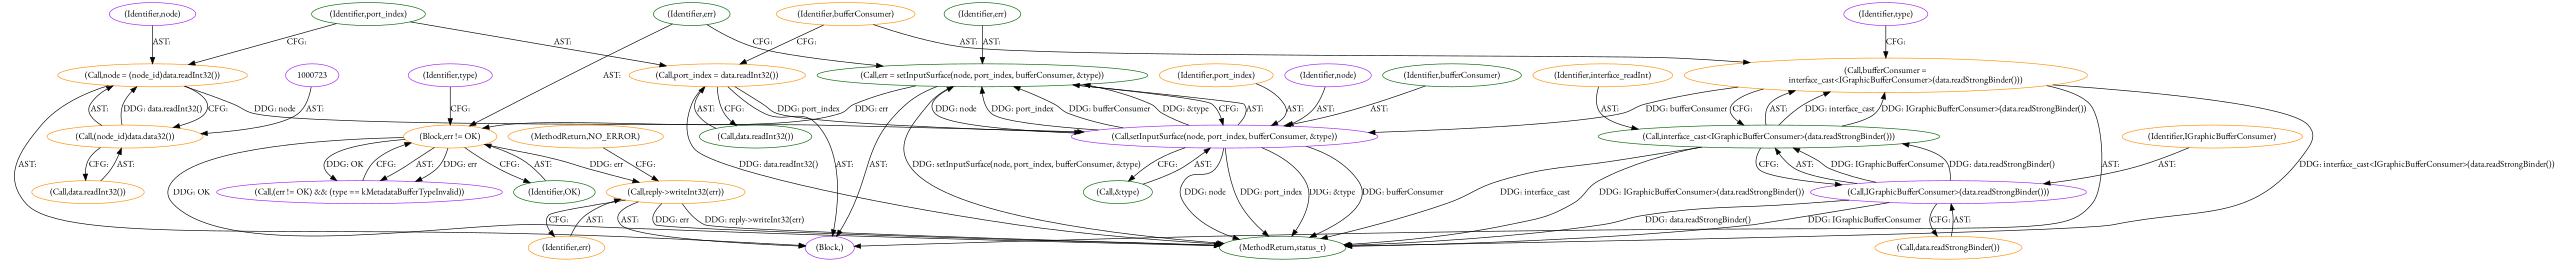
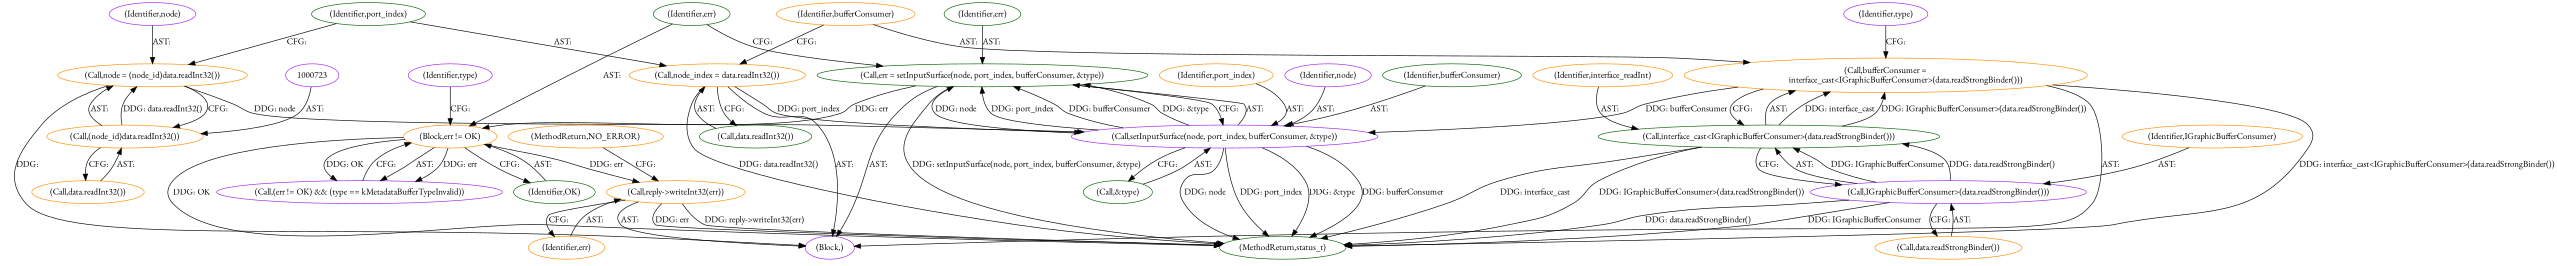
node "(Call,port_index = data.readInt32())": label "(Call,port_index = data.readInt32())" -> "(Call,node_index = data.readInt32())"
node "(Call,(node_id)data.data32())": label "(Call,(node_id)data.data32())" -> "(Call,(node_id)data.readInt32())"
edge "(Call,node = (node_id)data.readInt32())" -> "(Block,)": label "AST: " -> "DDG: "
